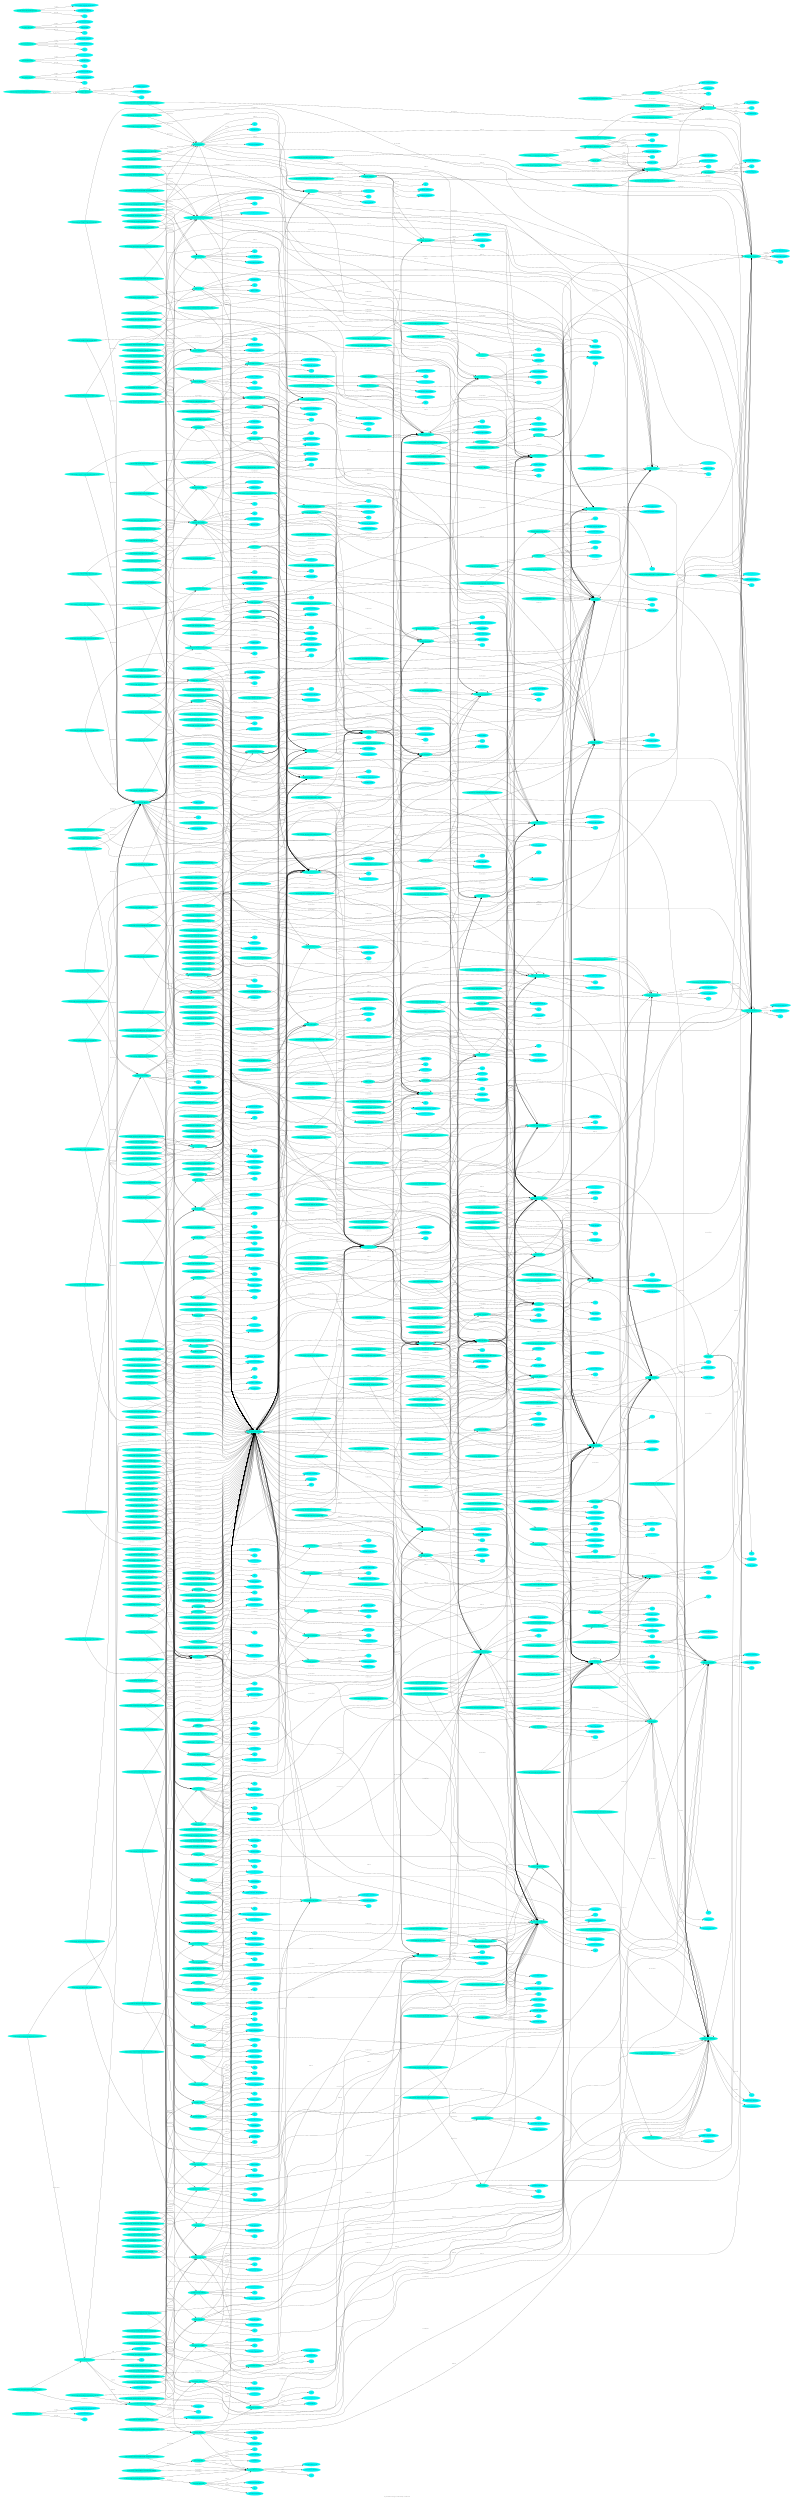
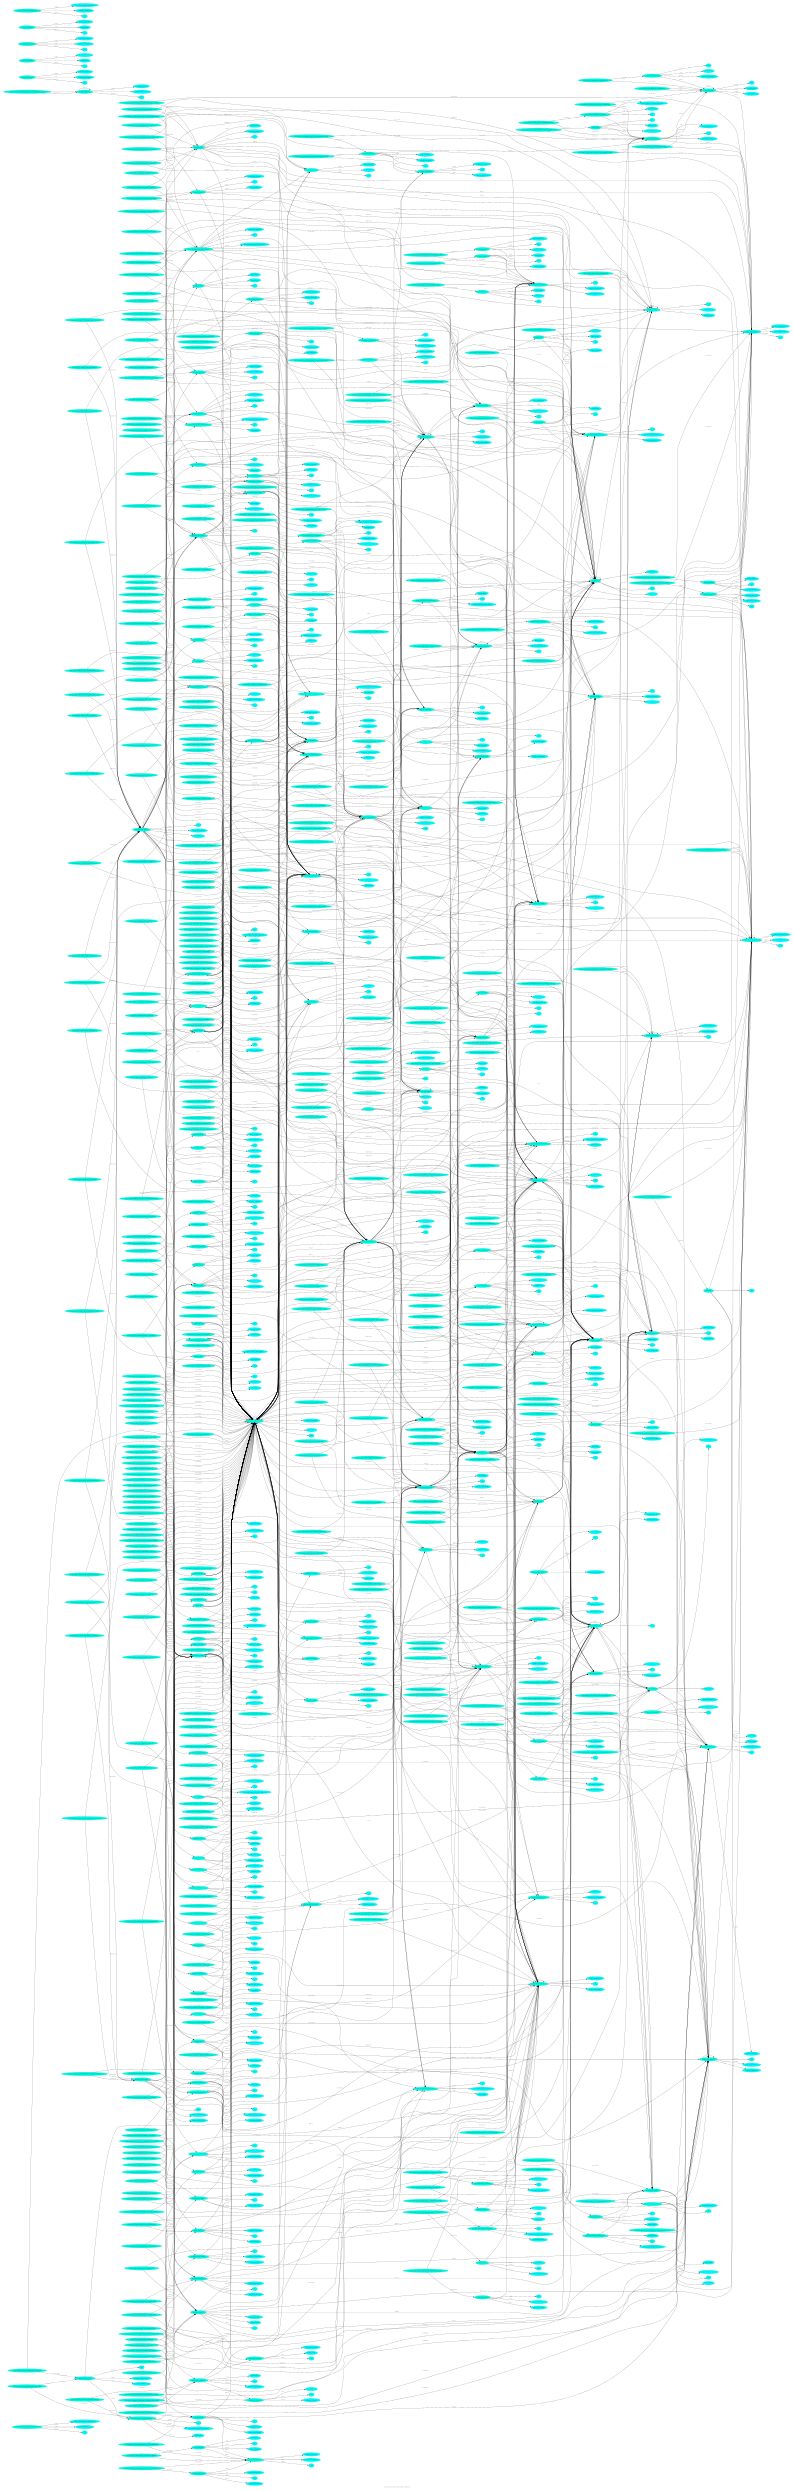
node "Friendship 100001942917462-100002392833540": removed
